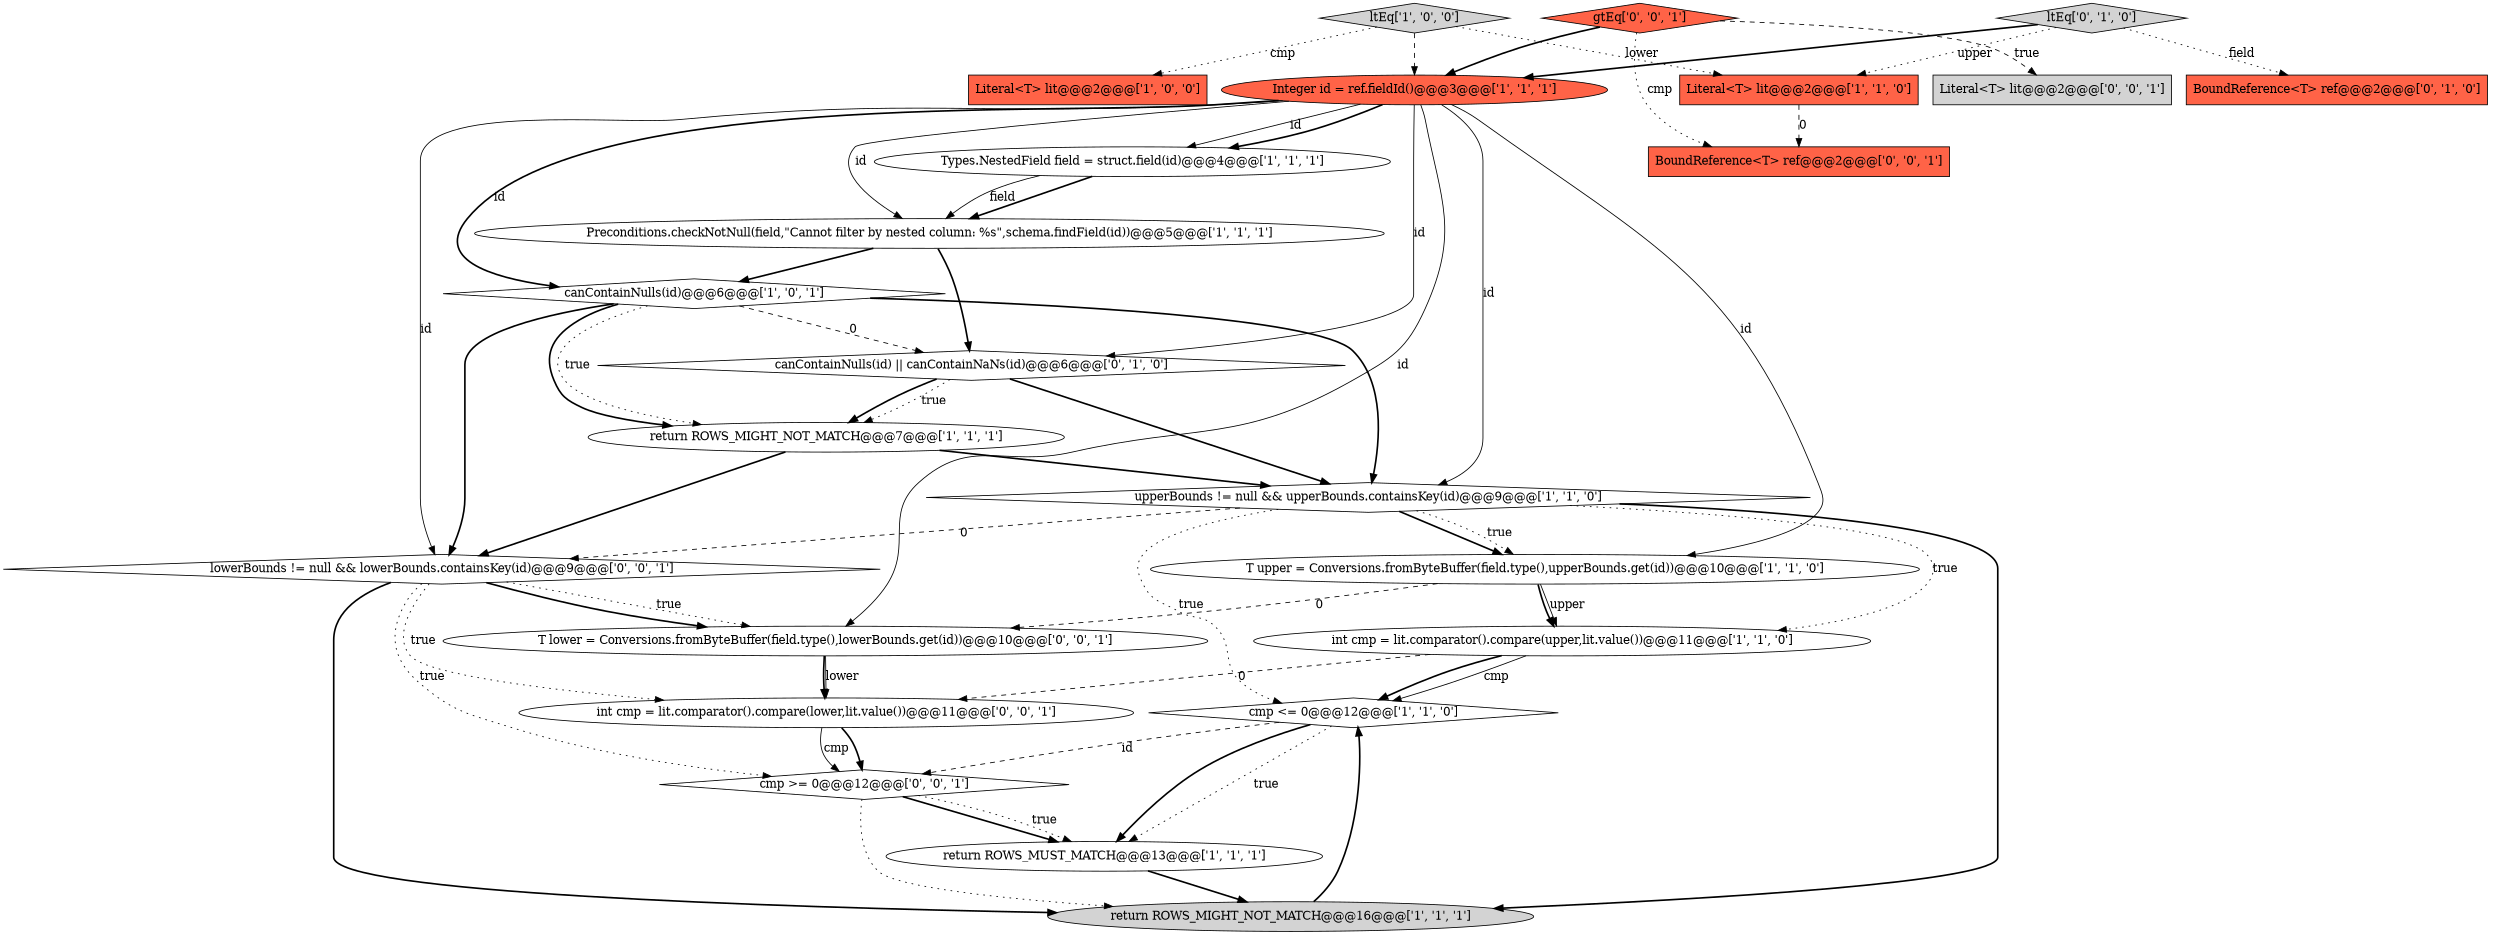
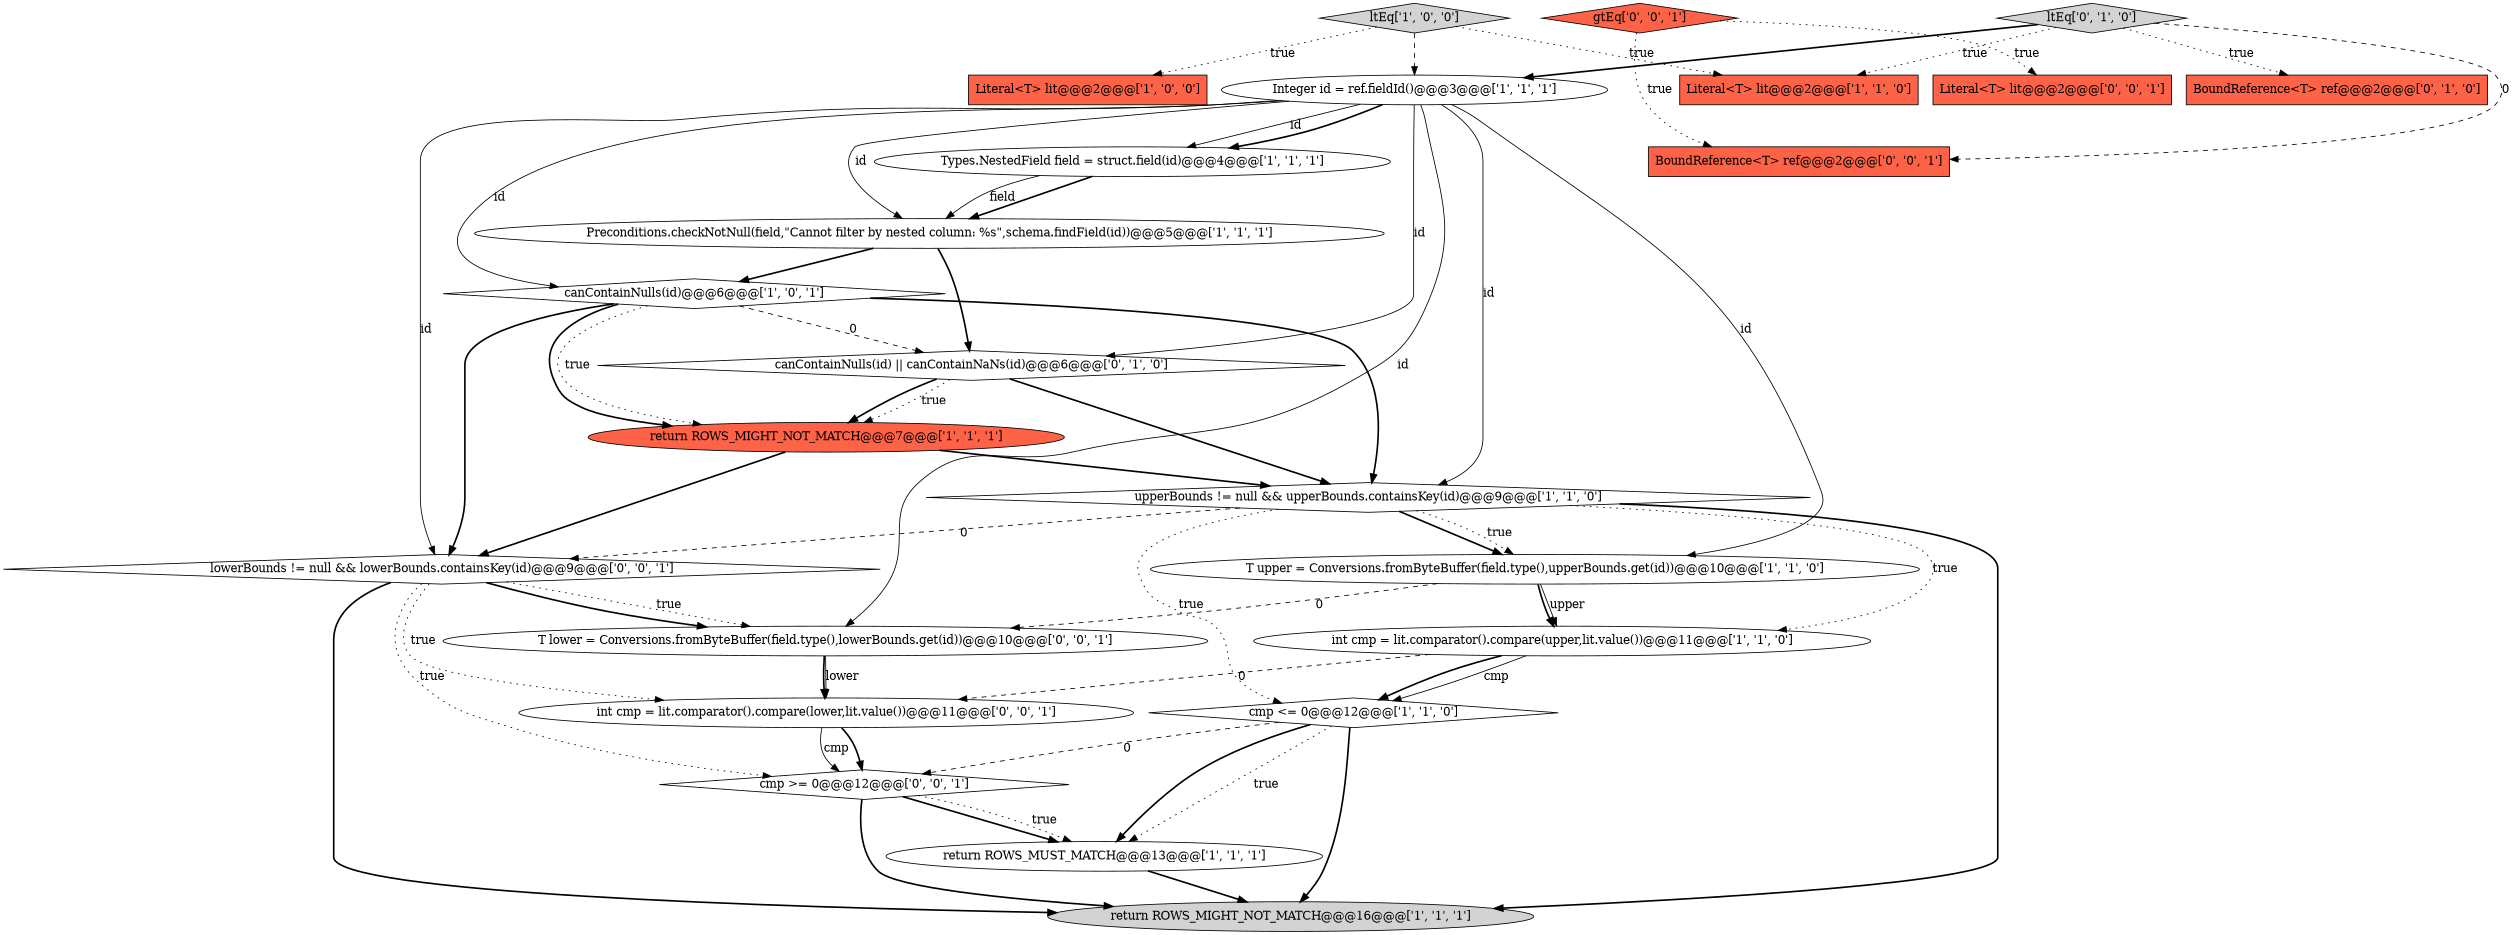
edge "gtEq['0', '0', '1']" -> "Literal<T> lit@@@2@@@['0', '0', '1']": style dashed -> dotted
edge "gtEq['0', '0', '1']" -> "Integer id = ref.fieldId()@@@3@@@['1', '1', '1']": removed
edge "ltEq['1', '0', '0']" -> "Literal<T> lit@@@2@@@['1', '0', '0']": label "cmp" -> "true"
edge "ltEq['1', '0', '0']" -> "Literal<T> lit@@@2@@@['1', '1', '0']": label "lower" -> "true"
edge "ltEq['0', '1', '0']" -> "Literal<T> lit@@@2@@@['1', '1', '0']": label "upper" -> "true"
edge "ltEq['0', '1', '0']" -> "BoundReference<T> ref@@@2@@@['0', '1', '0']": label "field" -> "true"
node "Integer id = ref.fieldId()@@@3@@@['1', '1', '1']": fillcolor tomato -> white
edge "gtEq['0', '0', '1']" -> "BoundReference<T> ref@@@2@@@['0', '0', '1']": label "cmp" -> "true"
node "Literal<T> lit@@@2@@@['0', '0', '1']": fillcolor lightgray -> tomato
edge "Integer id = ref.fieldId()@@@3@@@['1', '1', '1']" -> "canContainNulls(id)@@@6@@@['1', '0', '1']": style bold -> solid
edge "Literal<T> lit@@@2@@@['1', '1', '0']" -> "BoundReference<T> ref@@@2@@@['0', '0', '1']": now "ltEq['0', '1', '0']" -> "BoundReference<T> ref@@@2@@@['0', '0', '1']"
node "return ROWS_MIGHT_NOT_MATCH@@@7@@@['1', '1', '1']": fillcolor white -> tomato
edge "cmp <= 0@@@12@@@['1', '1', '0']" -> "cmp >= 0@@@12@@@['0', '0', '1']": label "id" -> "0"
edge "return ROWS_MIGHT_NOT_MATCH@@@16@@@['1', '1', '1']" -> "cmp <= 0@@@12@@@['1', '1', '0']": reversed
edge "cmp >= 0@@@12@@@['0', '0', '1']" -> "return ROWS_MIGHT_NOT_MATCH@@@16@@@['1', '1', '1']": style dotted -> bold
